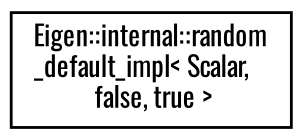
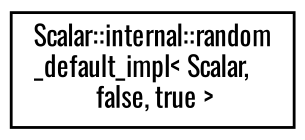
node "Eigen::internal::random _default_impl< Scalar, false, true >": label "Eigen::internal::random _default_impl< Scalar, false, true >" -> "Scalar::internal::random _default_impl< Scalar, false, true >"
